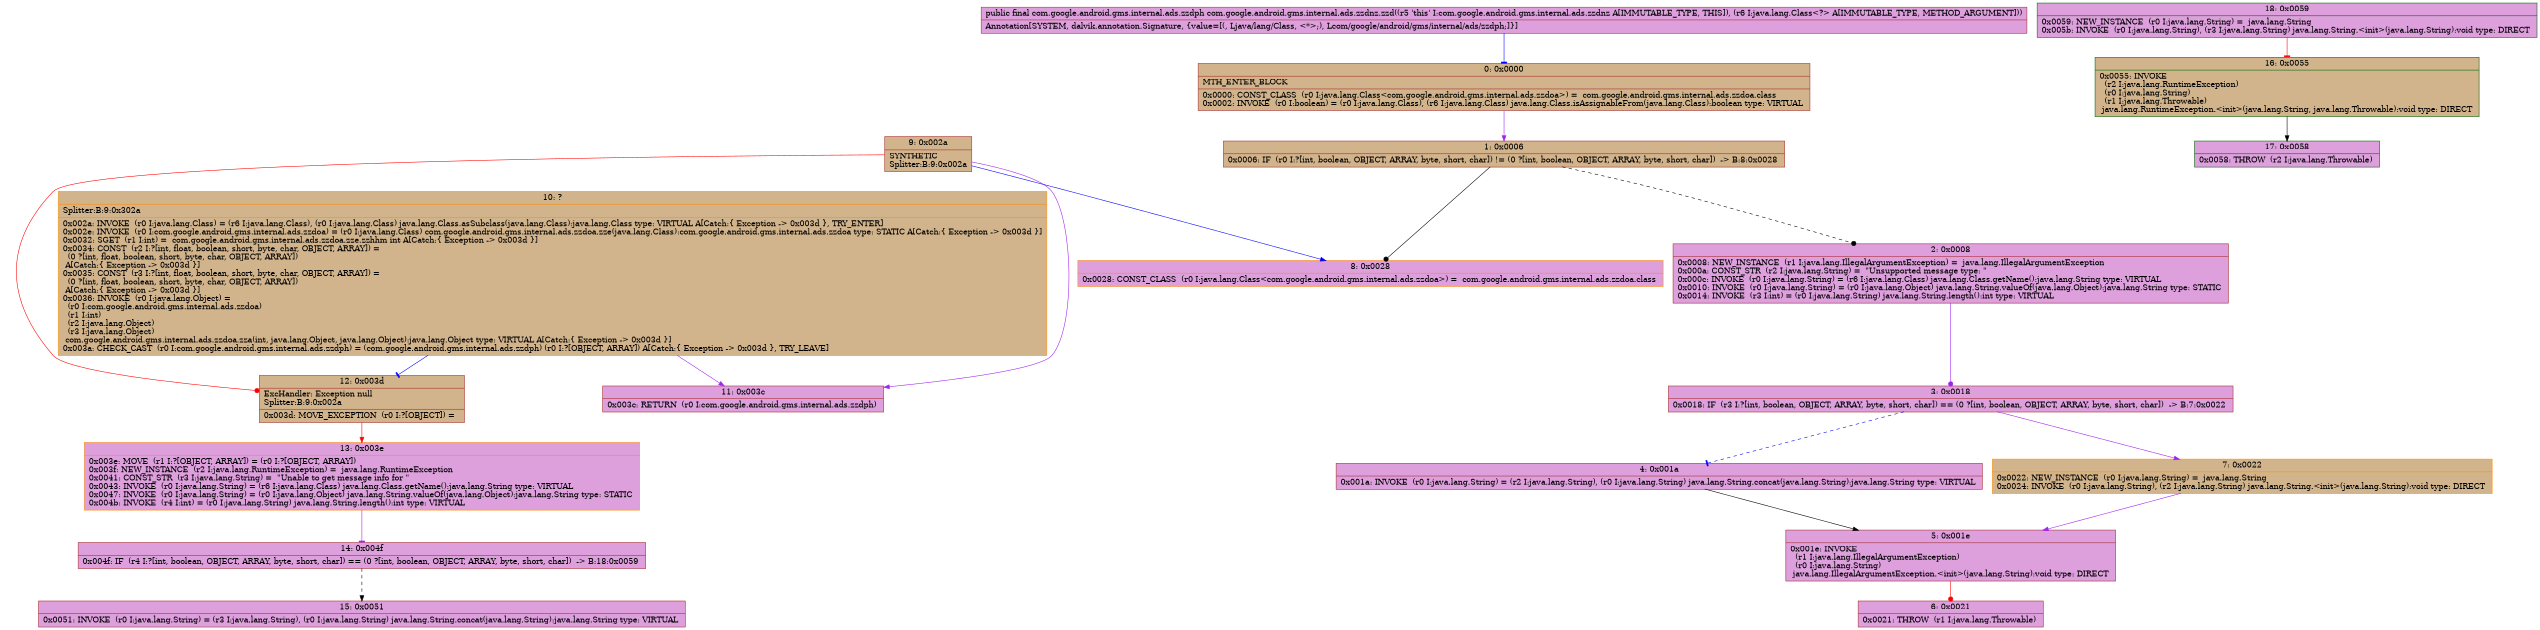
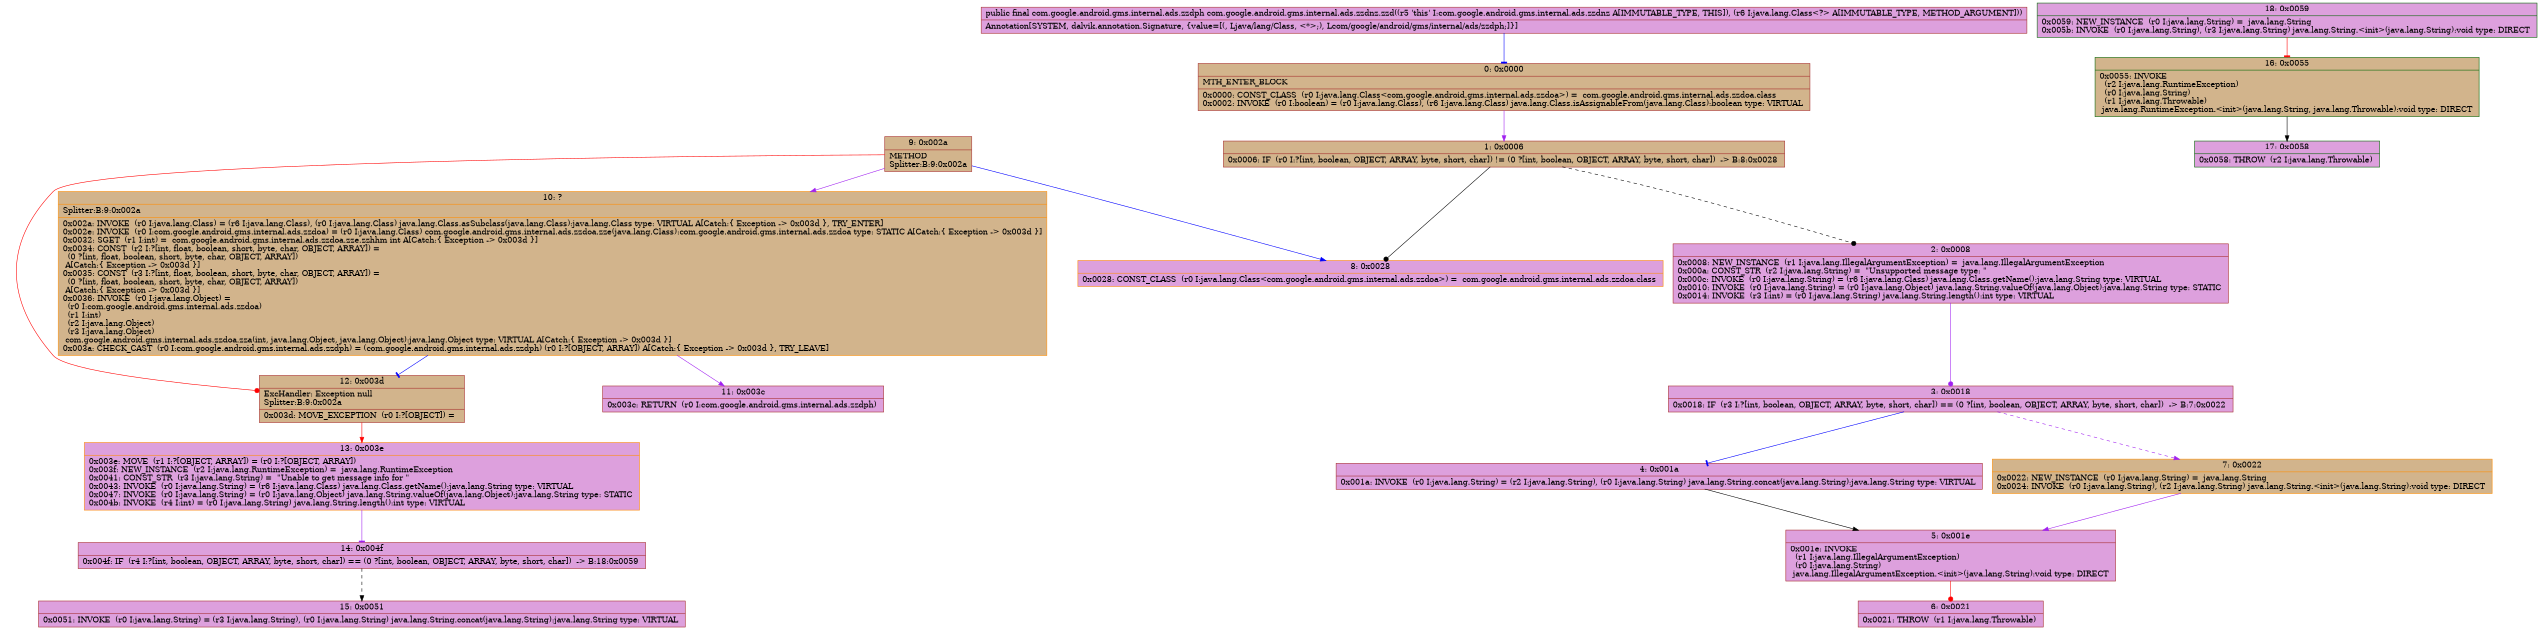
node "9: 0x002a": text "SYNTHETIC" -> "METHOD"
node "10: ?": text "Splitter:B:9:0x302a" -> "Splitter:B:9:0x002a"
edge "9: 0x002a" -> "11: 0x003c": now "9: 0x002a" -> "10: ?"
edge "3: 0x0018" -> "7: 0x0022": style solid -> dashed
edge "3: 0x0018" -> "4: 0x001a": style dashed -> solid
